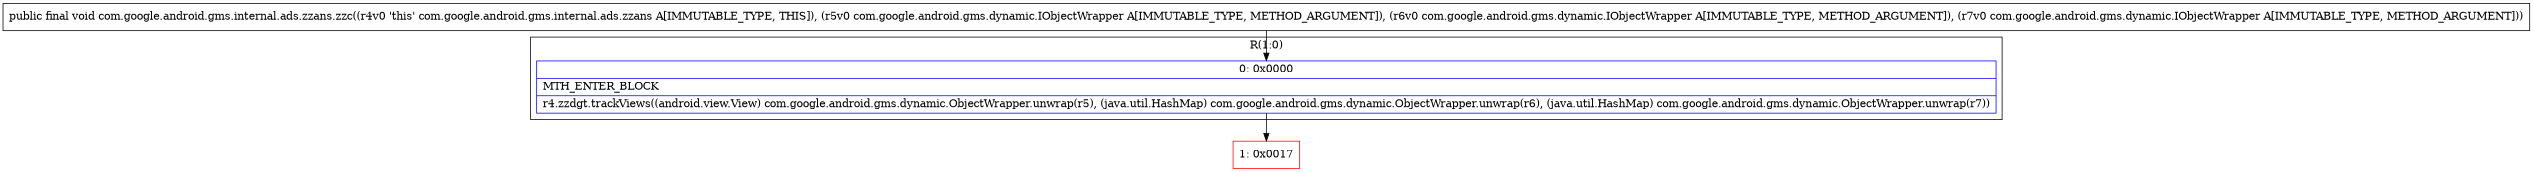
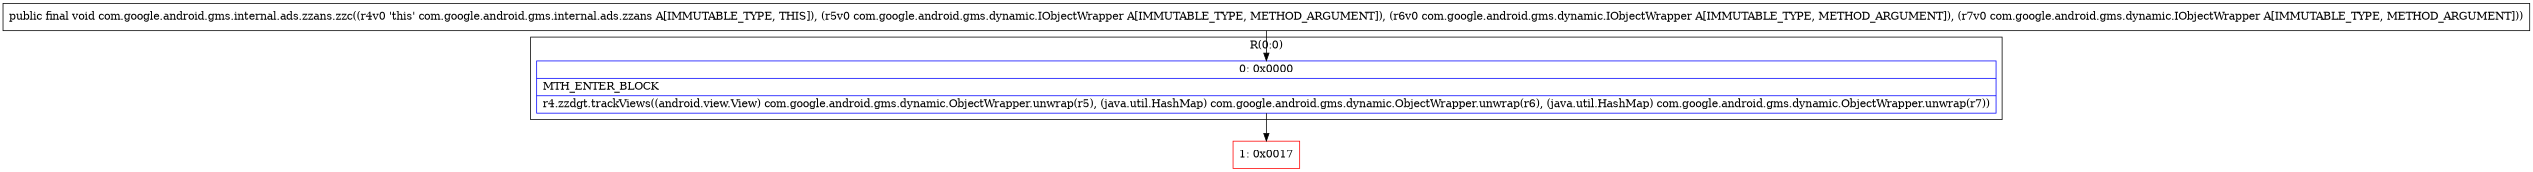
cluster "R(1:0)": label "R(1:0)" -> "R(0:0)"
